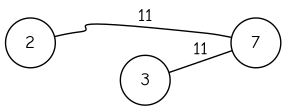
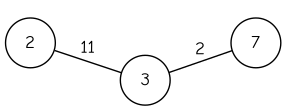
edge "2" -- "7": now "2" -- "3"
edge "7" -- "3": label "11" -> "2"
